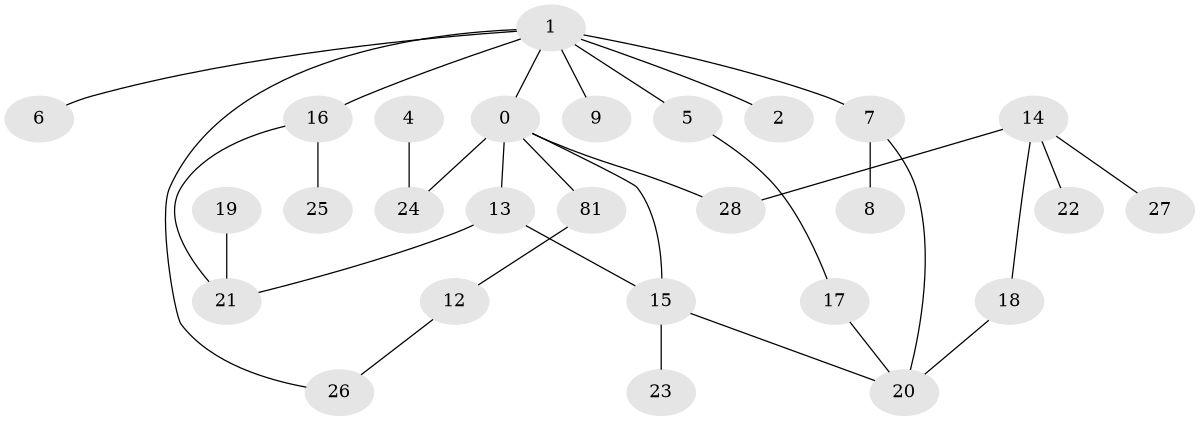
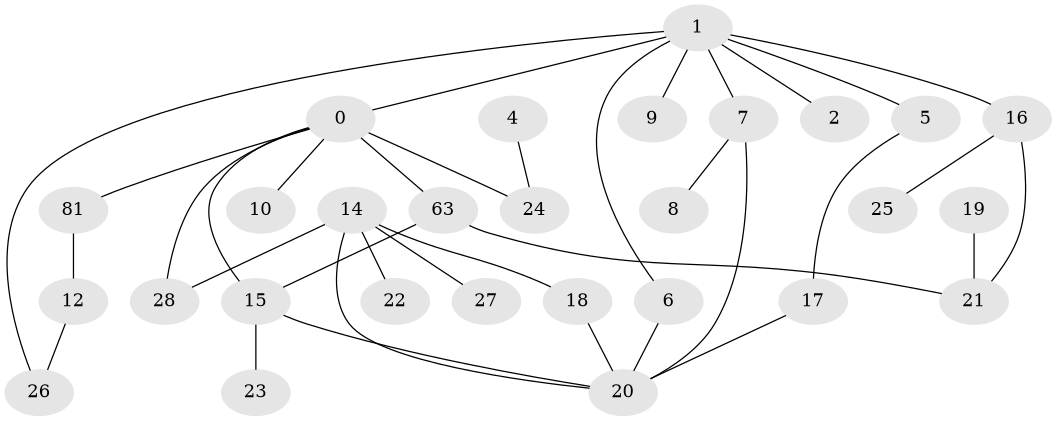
node "10": added
node "13": label "13" -> "63"
edge "14" -- "20": added
edge "6" -- "20": added
